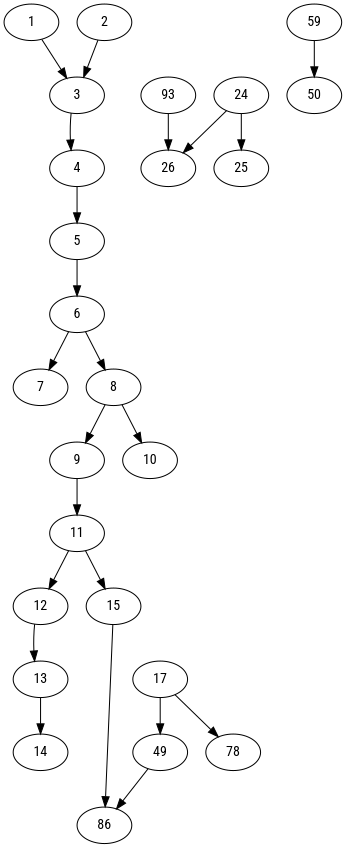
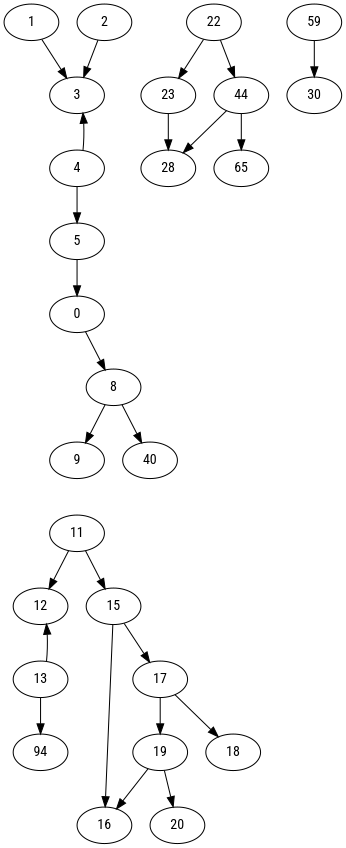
node "22": added
node "93": label "93" -> "23"
node "24": label "24" -> "44"
node "50": label "50" -> "30"
edge "3" -> "4": reversed
node "26": label "26" -> "28"
node "25": label "25" -> "65"
node "6": label "6" -> "0"
node "7": removed
node "10": label "10" -> "40"
edge "9" -> "11": removed
edge "12" -> "13": reversed
edge "15" -> "17": added
node "14": label "14" -> "94"
node "49": label "49" -> "19"
node "78": label "78" -> "18"
node "86": label "86" -> "16"
node "20": added
